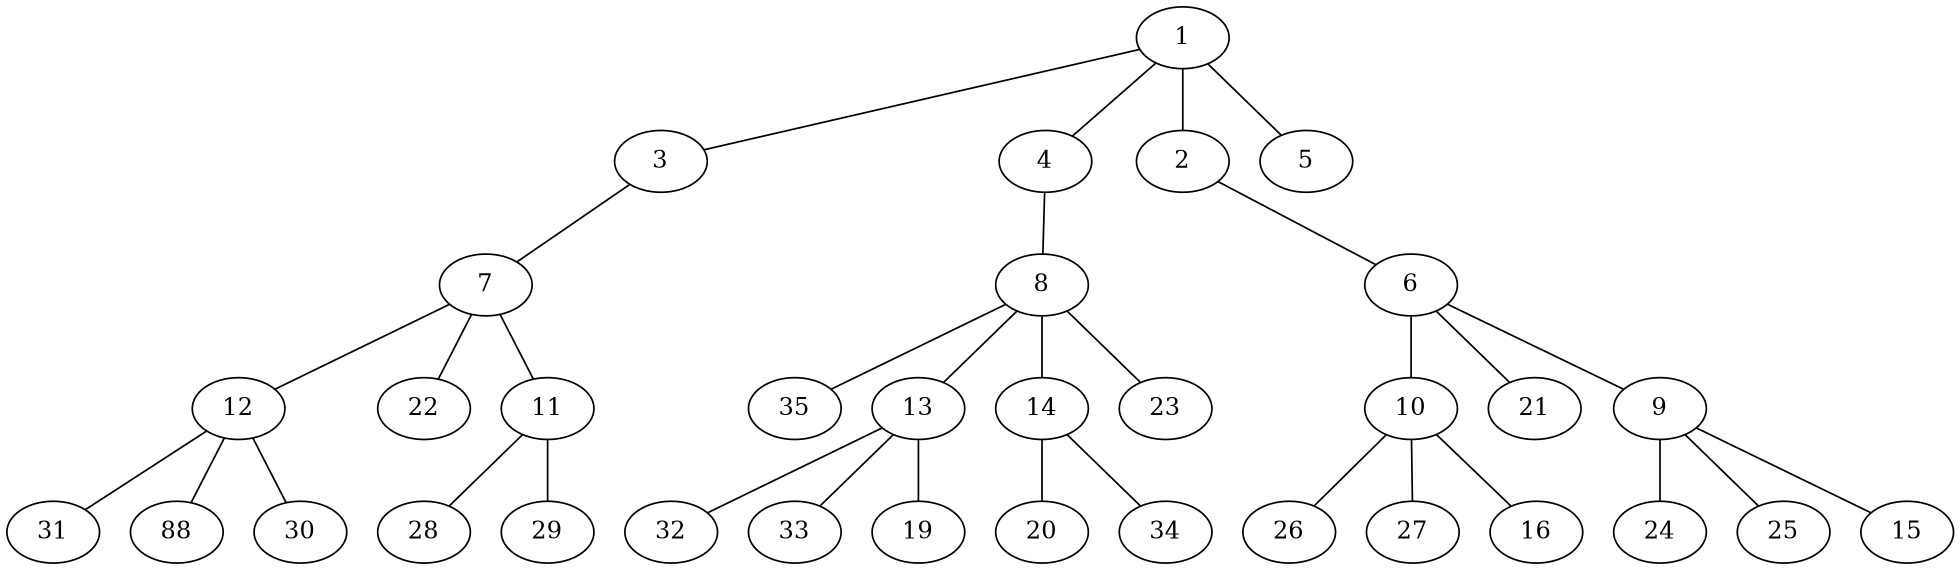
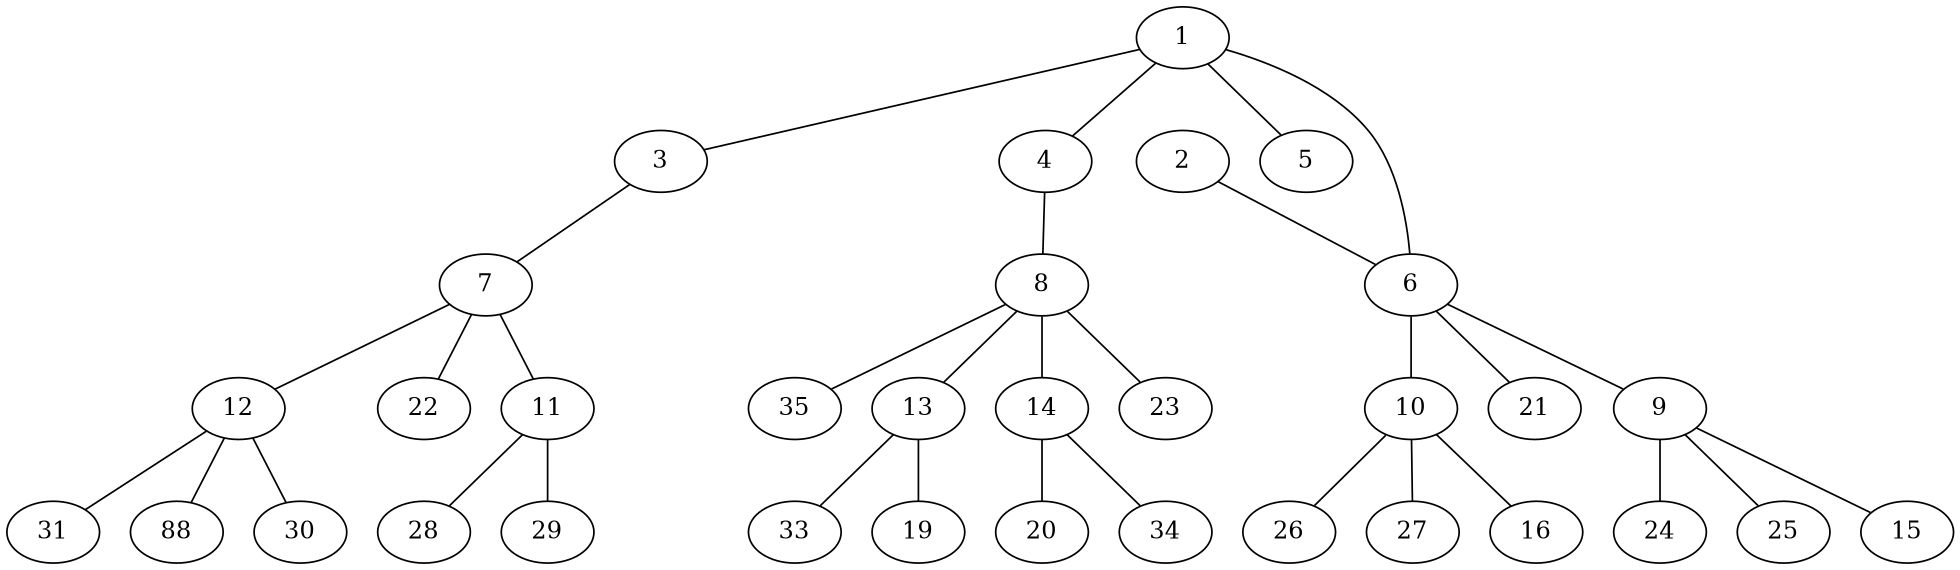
edge "1" -- "2": now "1" -- "6"
node "32": removed
